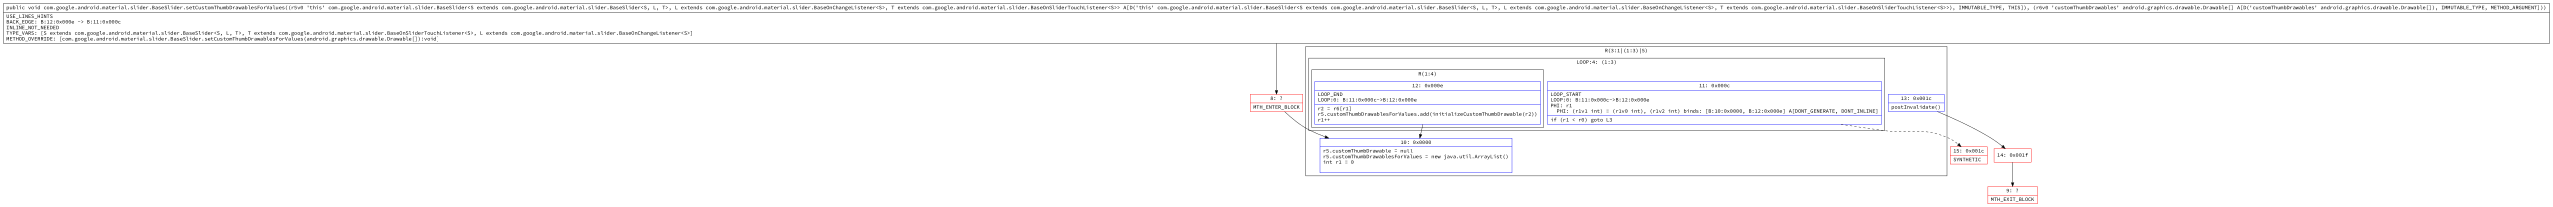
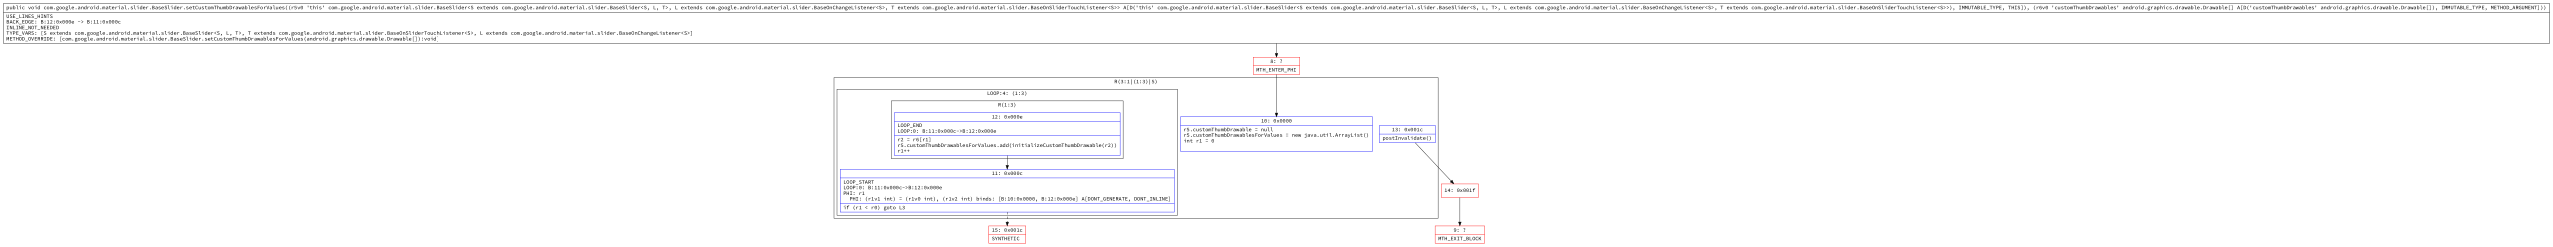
cluster "R(1:4)": label "R(1:4)" -> "R(1:3)"
node "8: ?": text "MTH_ENTER_BLOCK" -> "MTH_ENTER_PHI"
edge "12: 0x000e" -> "10: 0x0000": now "12: 0x000e" -> "11: 0x000c"
